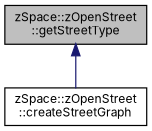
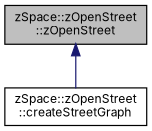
node "zSpace::zOpenStreet ::getStreetType": label "zSpace::zOpenStreet ::getStreetType" -> "zSpace::zOpenStreet ::zOpenStreet"
